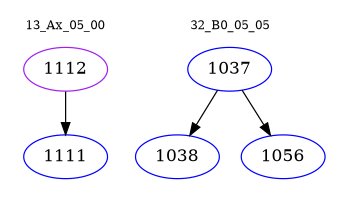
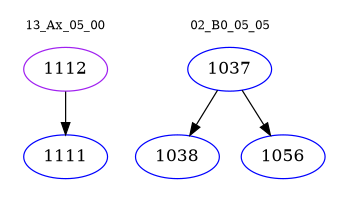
cluster "32_B0_05_05": label "32_B0_05_05" -> "02_B0_05_05"
